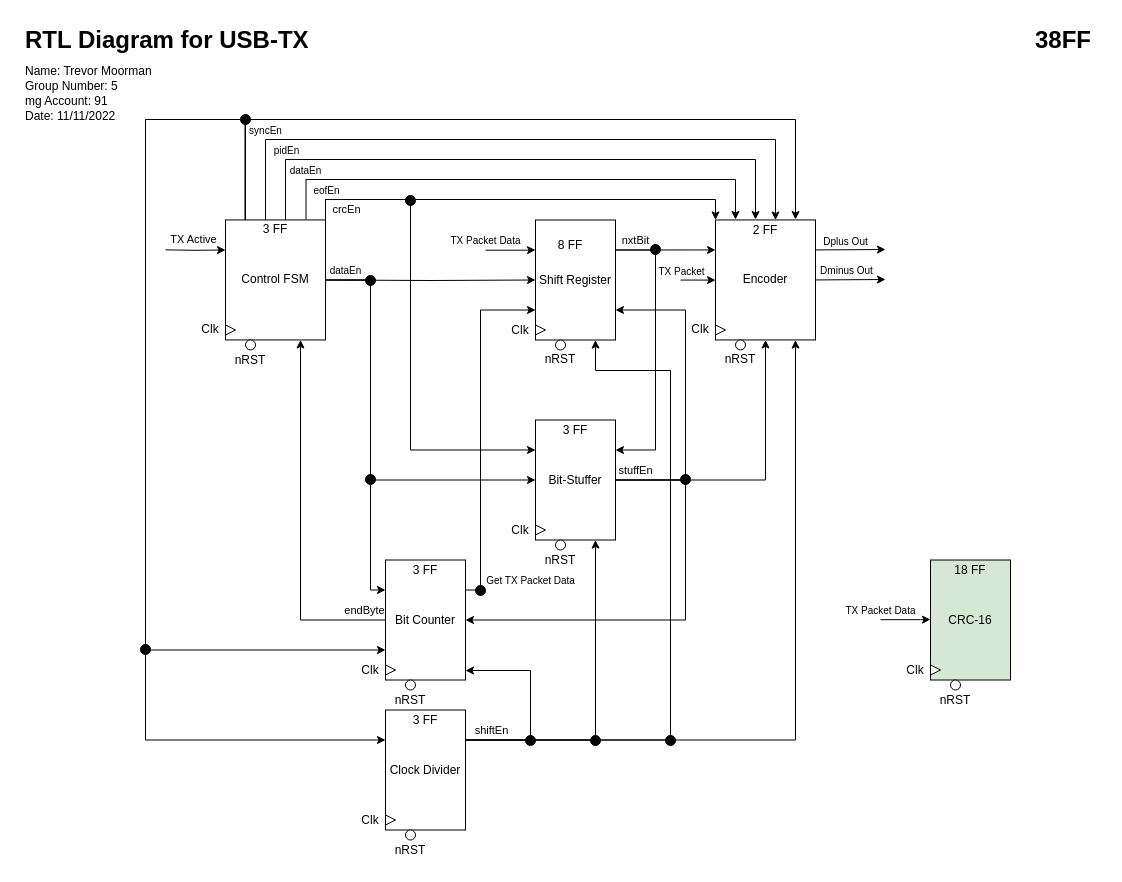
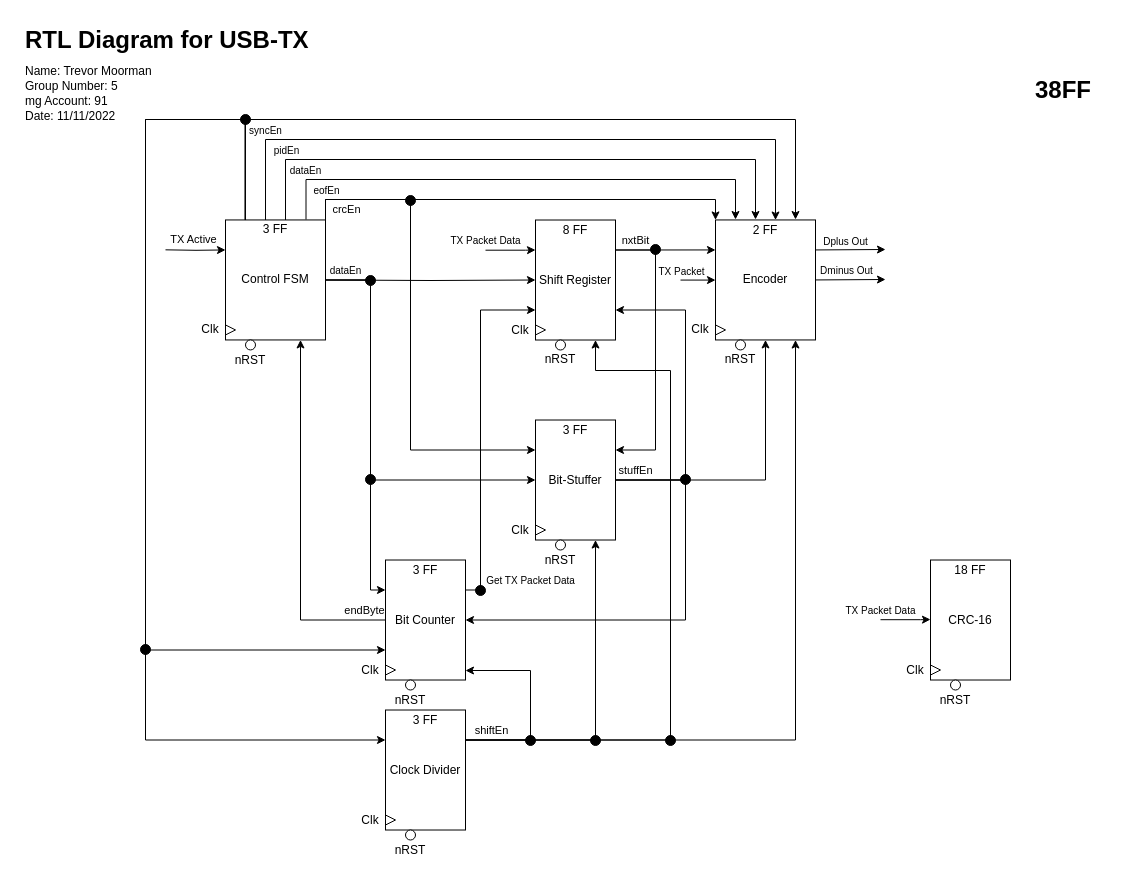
node "38FF": moved (1066, 36) -> (1066, 86)
node "8 FF": moved (571, 245) -> (576, 230)
node "CRC-16": fillcolor #d5e8d4 -> #ffffff
